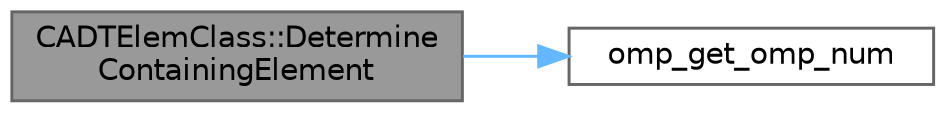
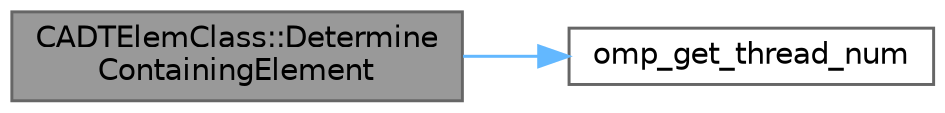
node "omp_get_omp_num": label "omp_get_omp_num" -> "omp_get_thread_num"
